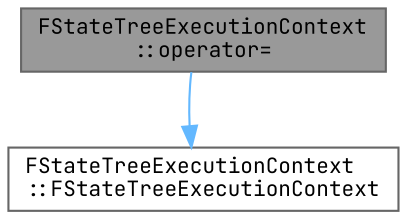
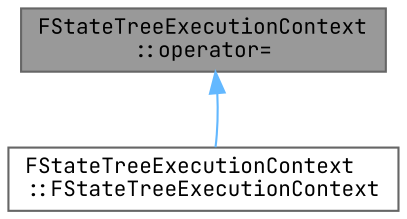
edge "FStateTreeExecutionContext ::operator=" -> "FStateTreeExecutionContext ::FStateTreeExecutionContext": reversed
